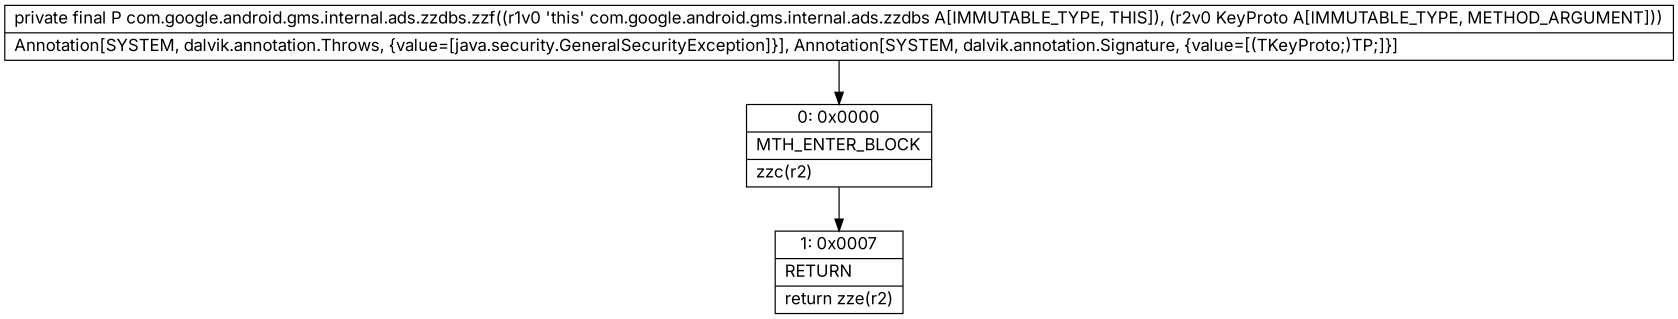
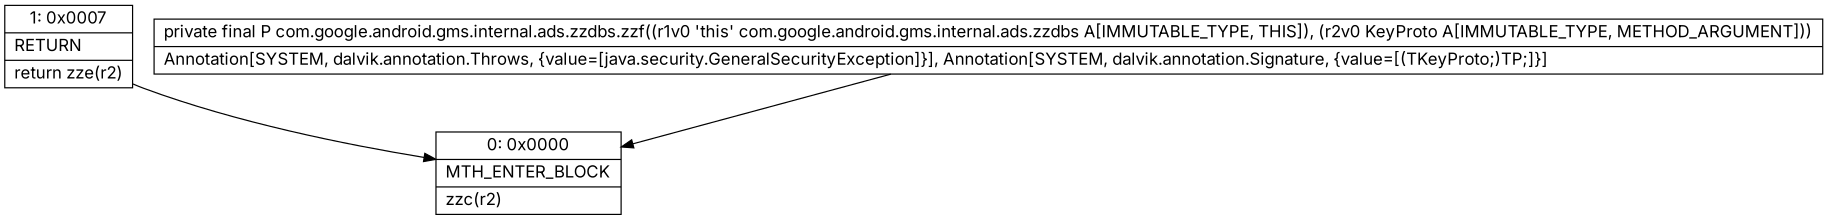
edge "0: 0x0000" -> "1: 0x0007": reversed
